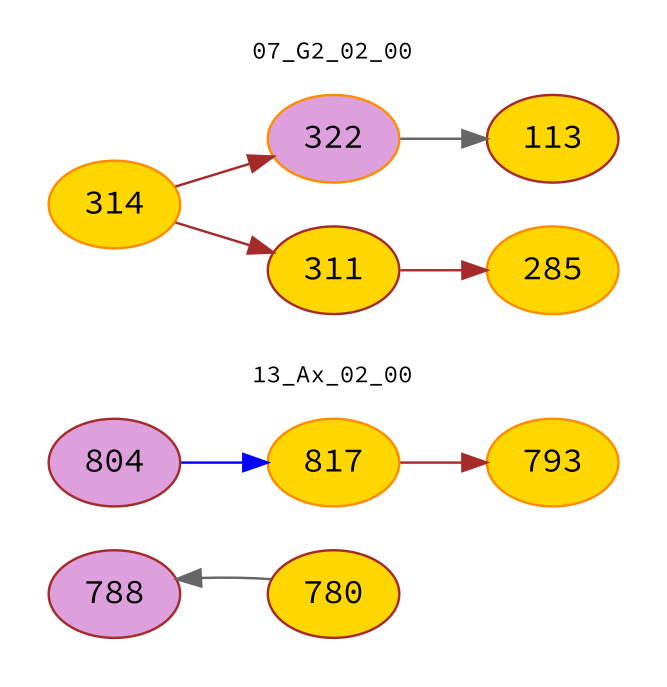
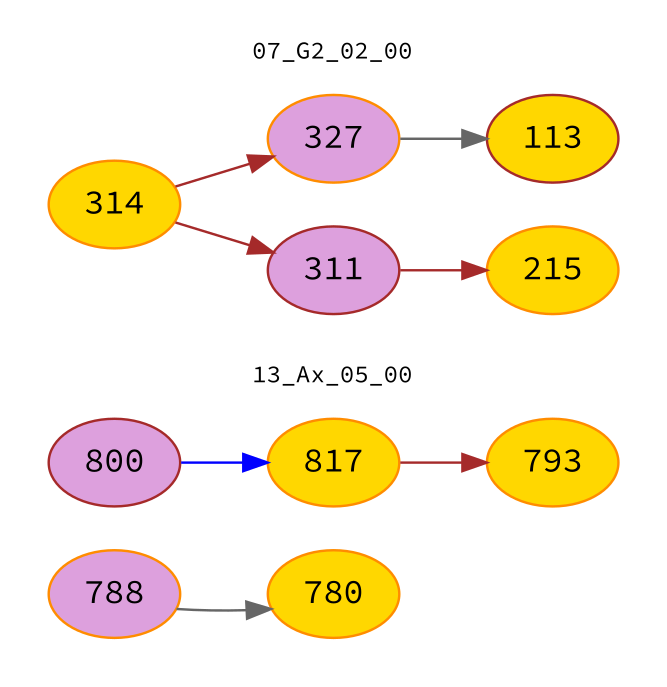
node "322": label "322" -> "327"
node "311": fillcolor gold -> plum
node "285": label "285" -> "215"
cluster "13_Ax_02_00": label "13_Ax_02_00" -> "13_Ax_05_00"
node "804": label "804" -> "800"
edge "780" -> "788": reversed
node "788": color brown -> darkorange
node "780": color brown -> darkorange
